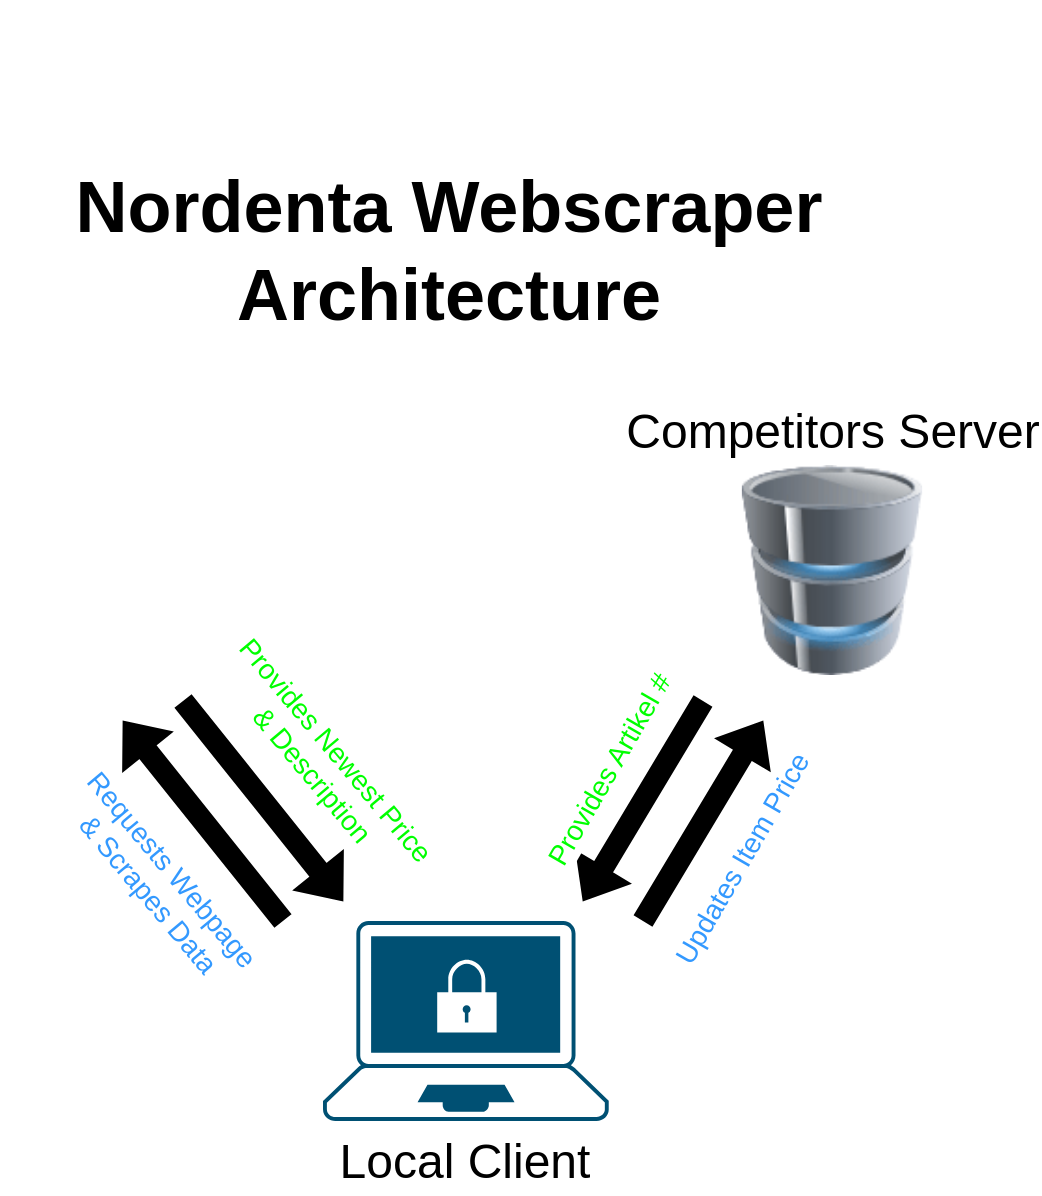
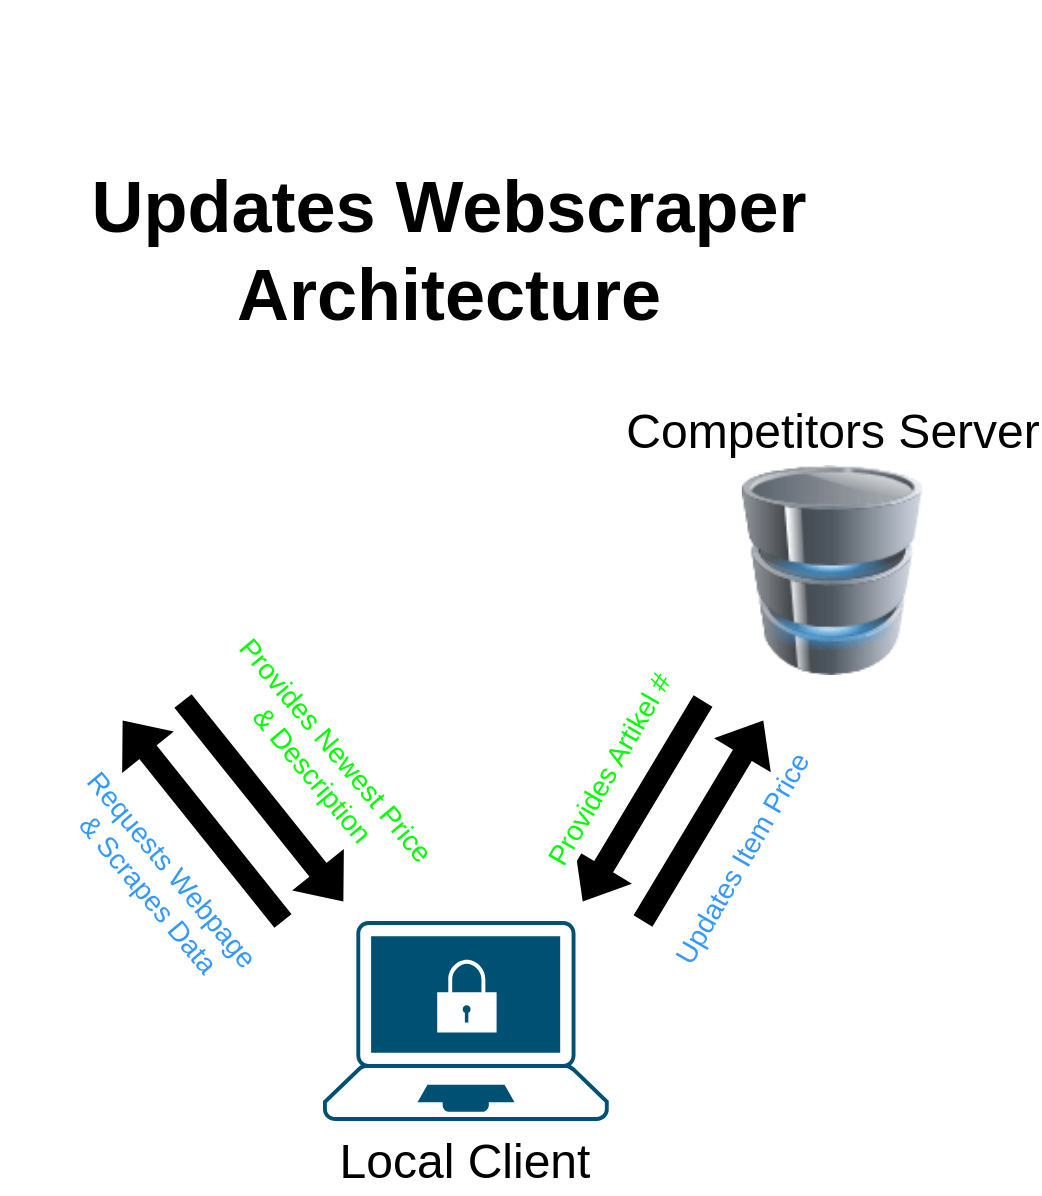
node "Nordenta Webscraper Architecture": label "Nordenta Webscraper Architecture" -> "Updates Webscraper Architecture"
